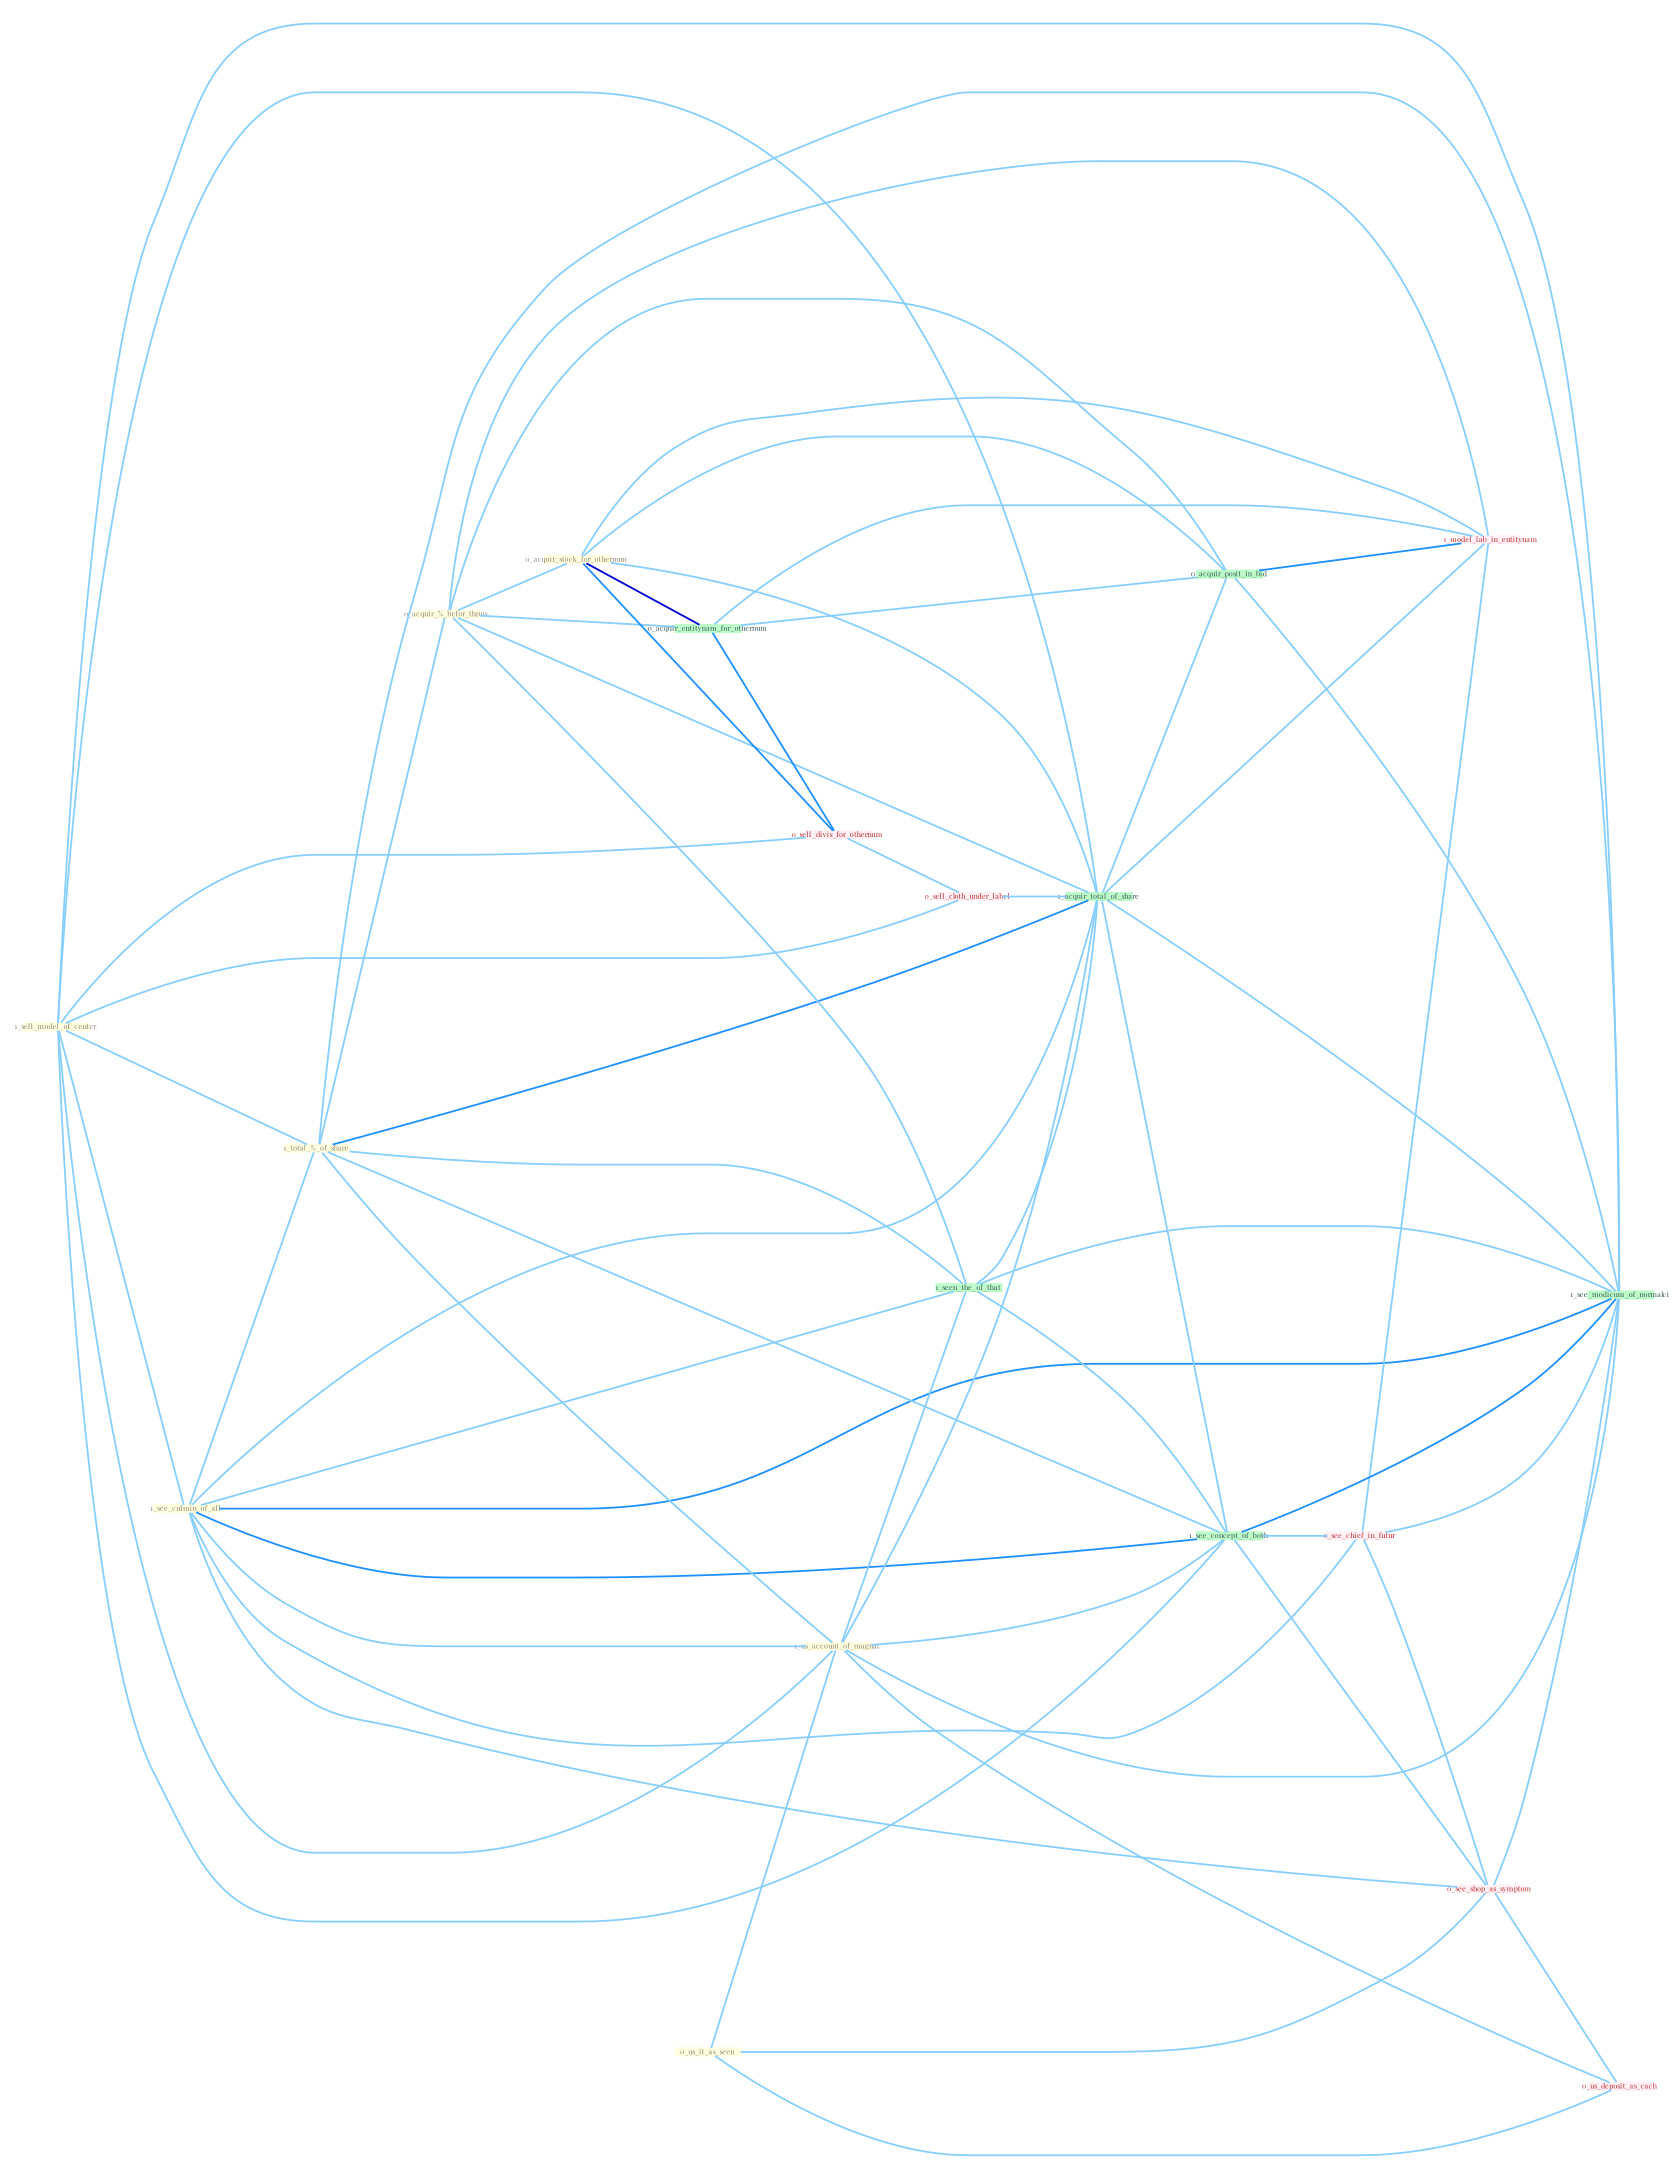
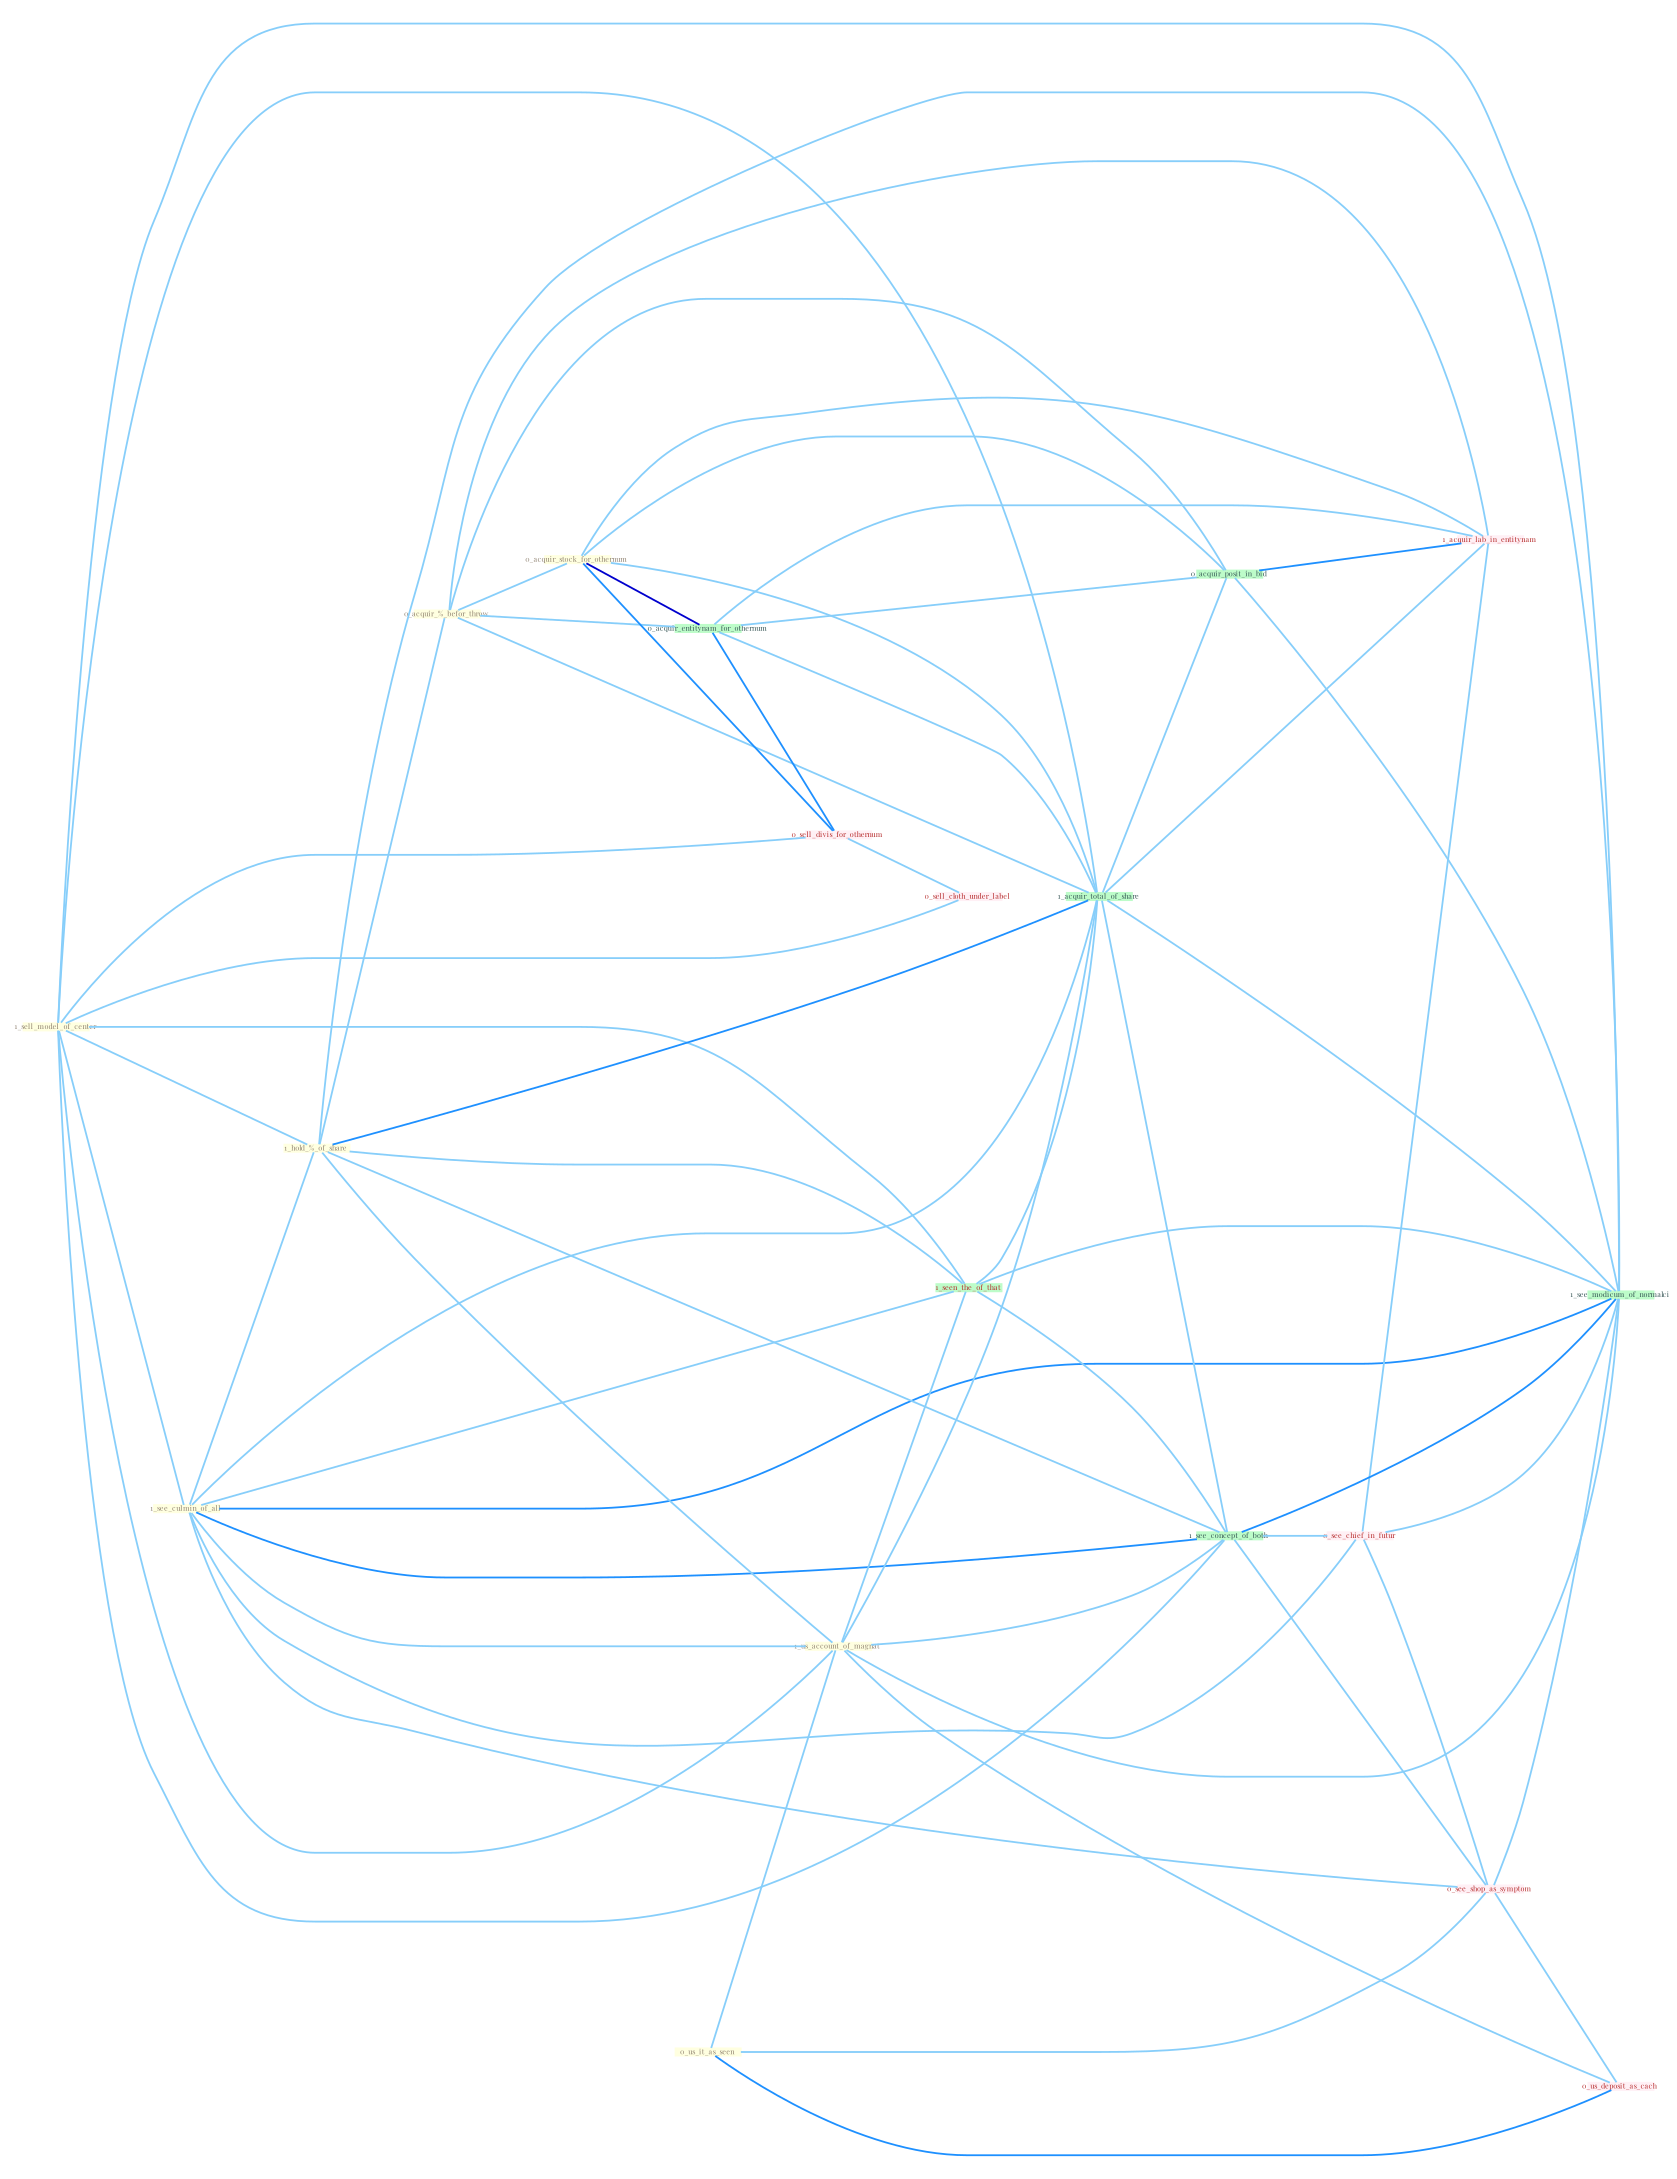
node "1_model_lab_in_entitynam": label "1_model_lab_in_entitynam" -> "1_acquir_lab_in_entitynam"
edge "0_sell_cloth_under_label" -- "1_acquir_total_of_share": now "0_acquir_entitynam_for_othernum" -- "1_acquir_total_of_share"
edge "0_acquir_%_befor_throw" -- "1_seen_the_of_that": now "1_sell_model_of_center" -- "1_seen_the_of_that"
node "1_total_%_of_share": label "1_total_%_of_share" -> "1_hold_%_of_share"
node "1_seen_the_of_that": fontcolor #2f4f4f -> #b22222
edge "0_us_it_as_seen" -- "0_us_deposit_as_cach": color #87cefa -> #1e90ff
